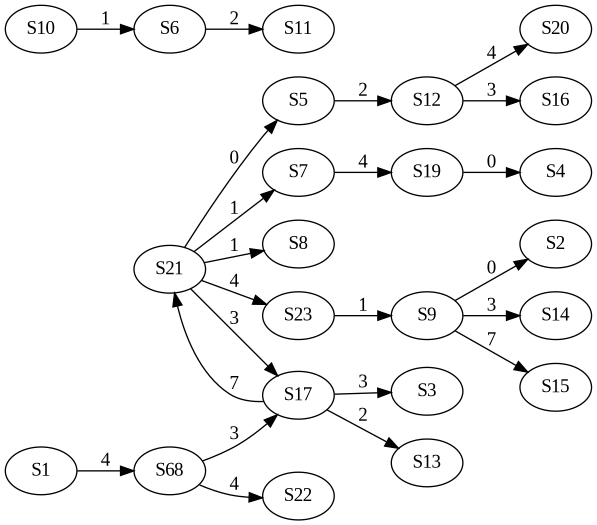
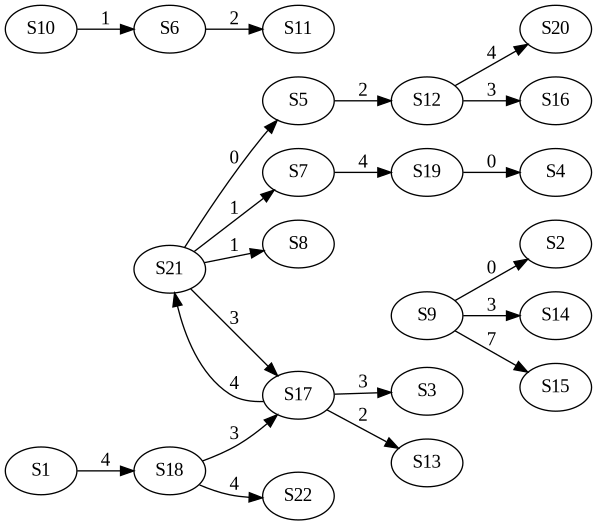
node "S23": removed
edge "S17" -> "S21": label "7" -> "4"
node "S68": label "S68" -> "S18"
